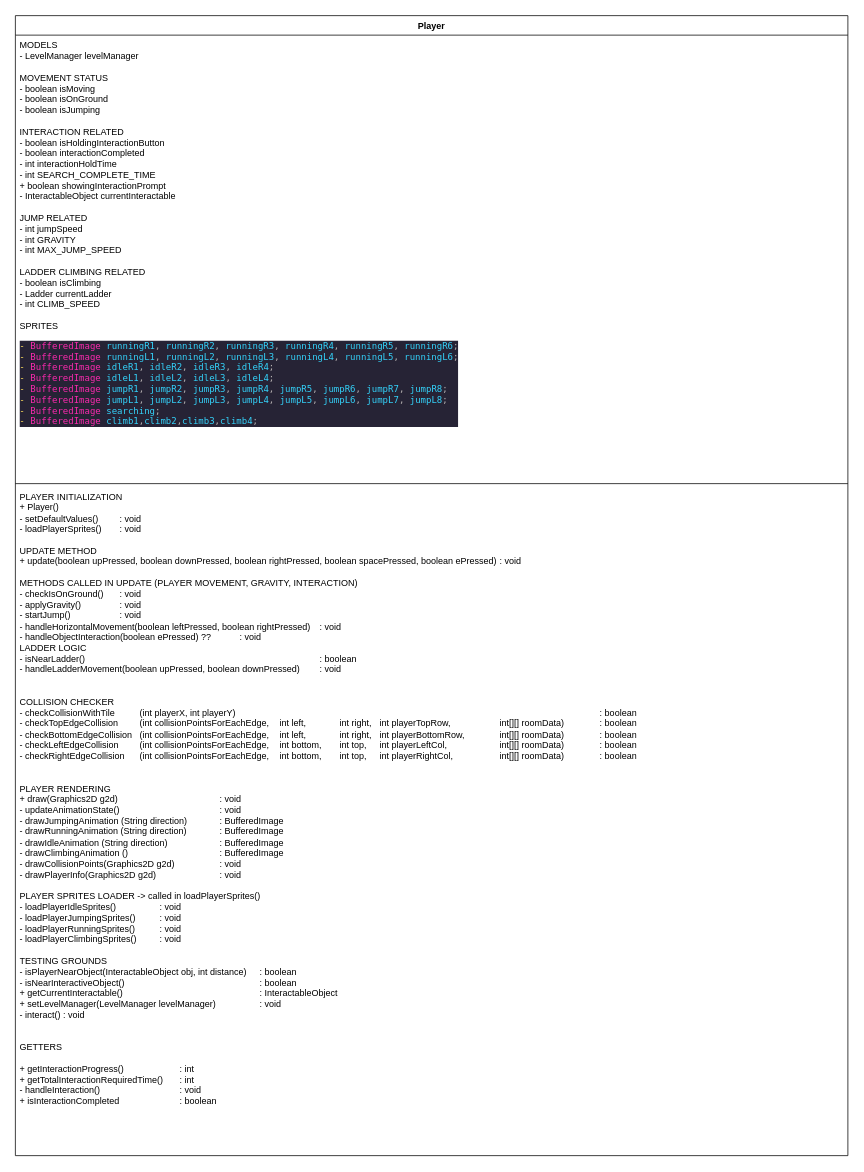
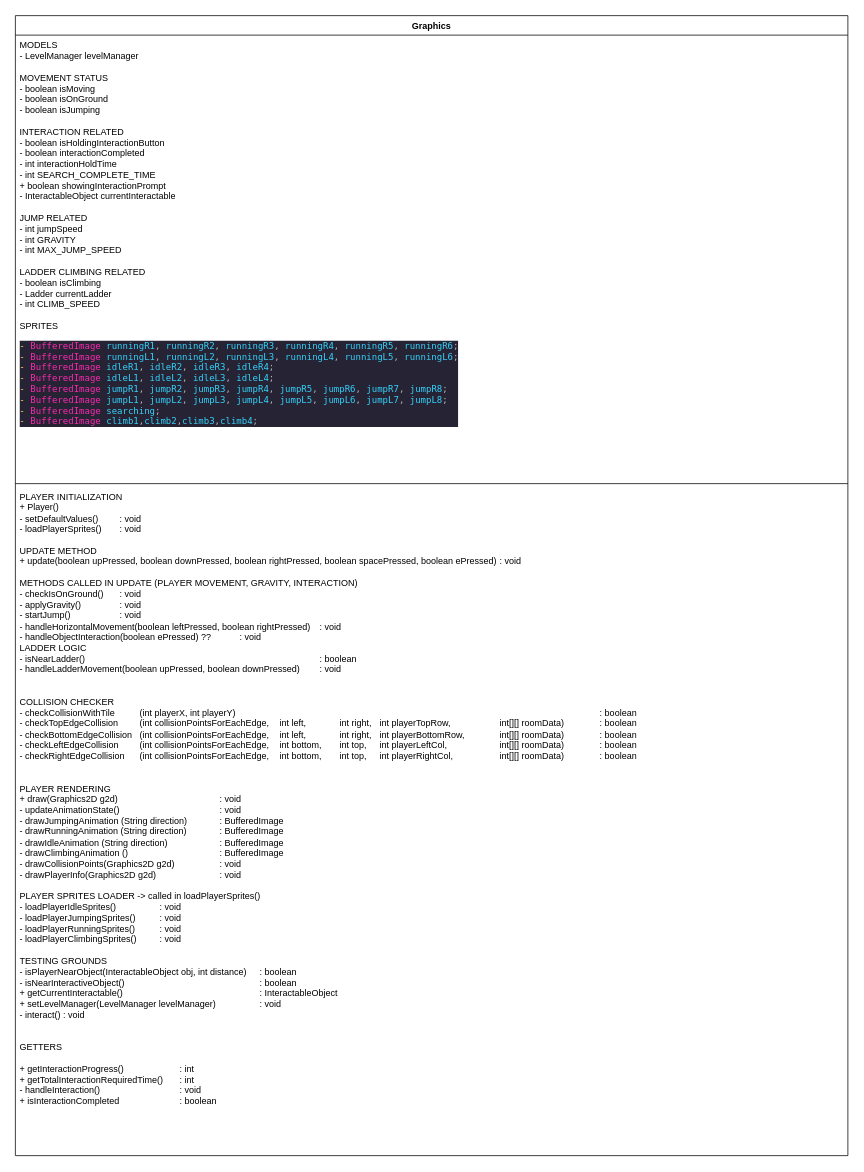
node "Player": label "Player" -> "Graphics"
